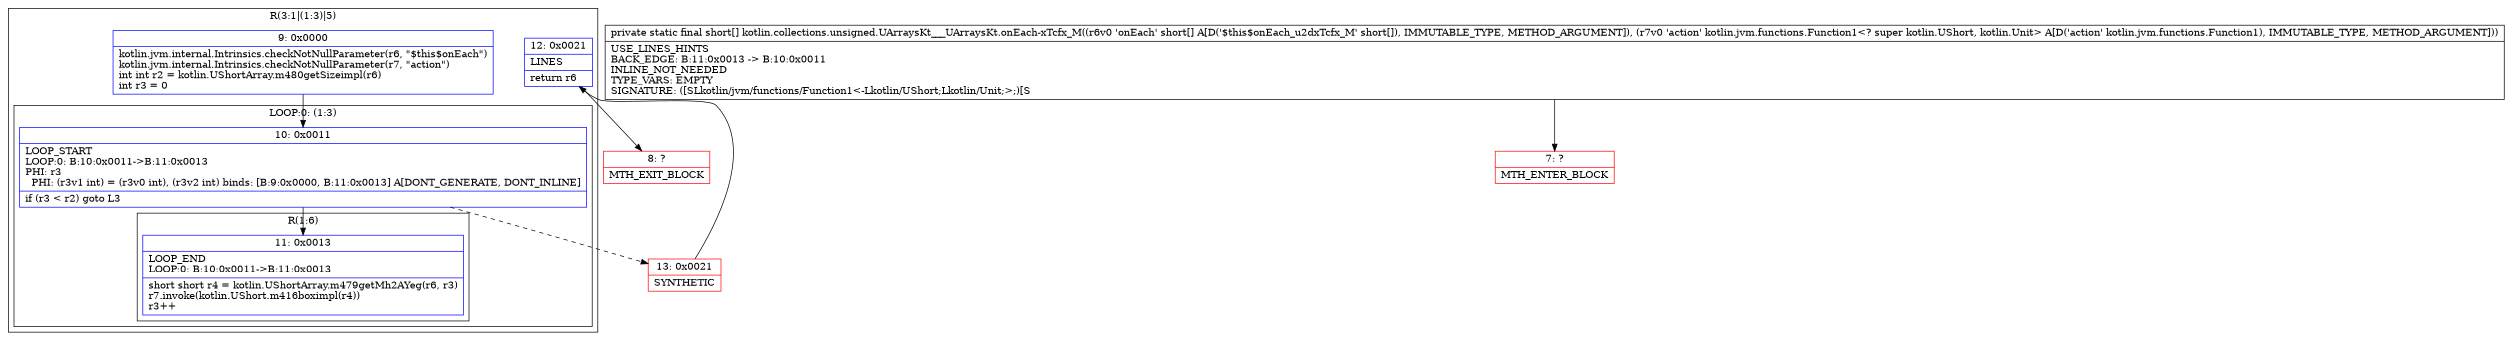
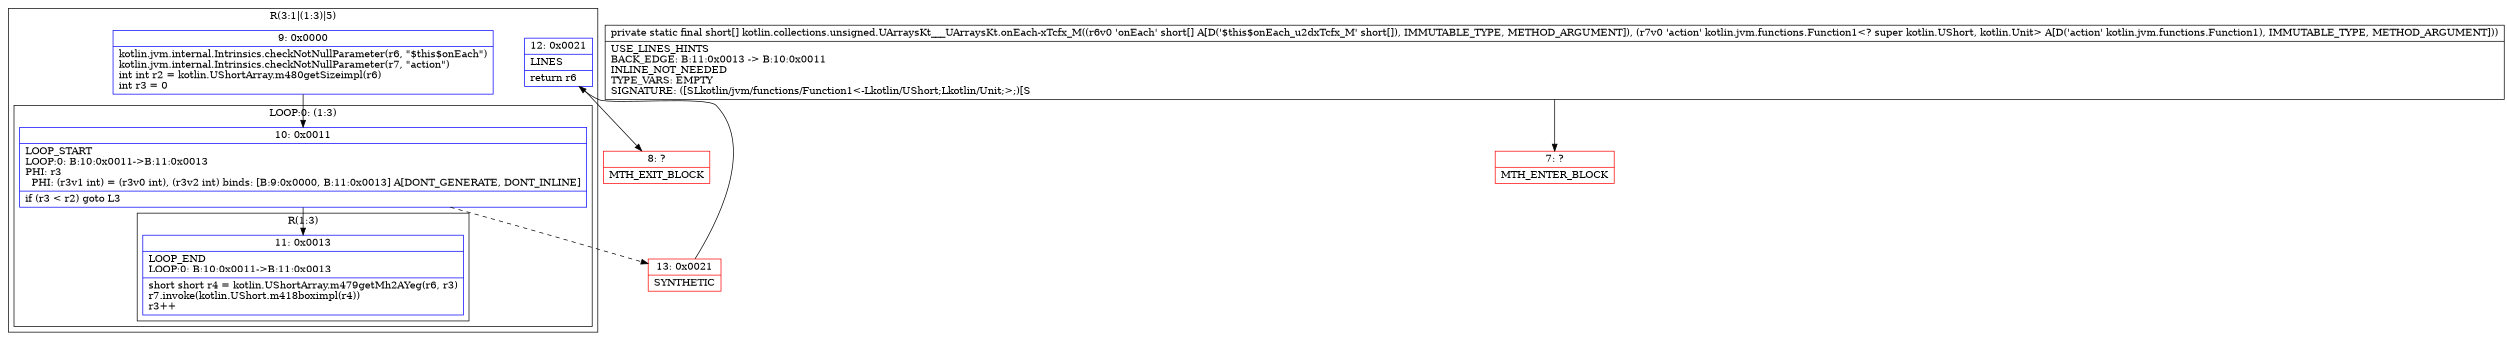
cluster "R(1:6)": label "R(1:6)" -> "R(1:3)"
node "11: 0x0013": text "r7.invoke(kotlin.UShort.m416boximpl(r4))" -> "r7.invoke(kotlin.UShort.m418boximpl(r4))"
